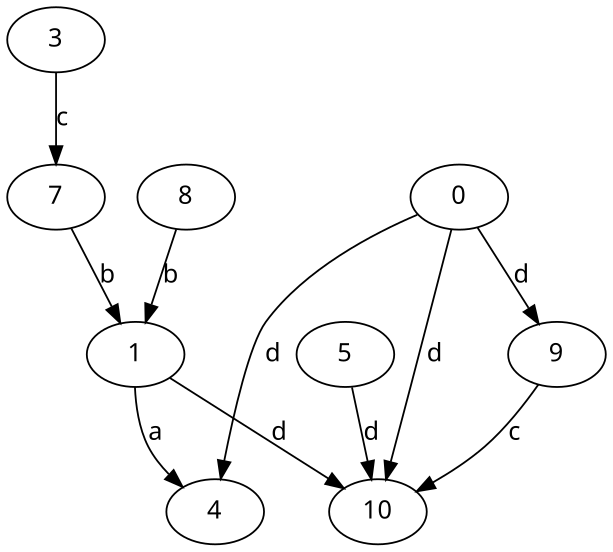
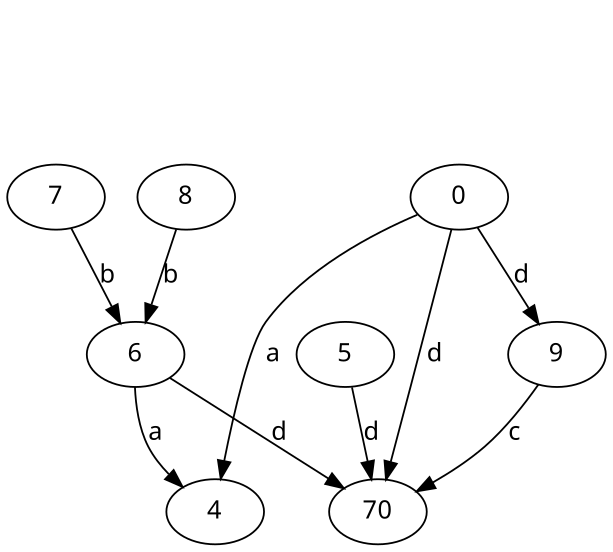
node "3": removed
node "1": label "1" -> "6"
edge "0" -> "4": label "d" -> "a"
node "10": label "10" -> "70"
